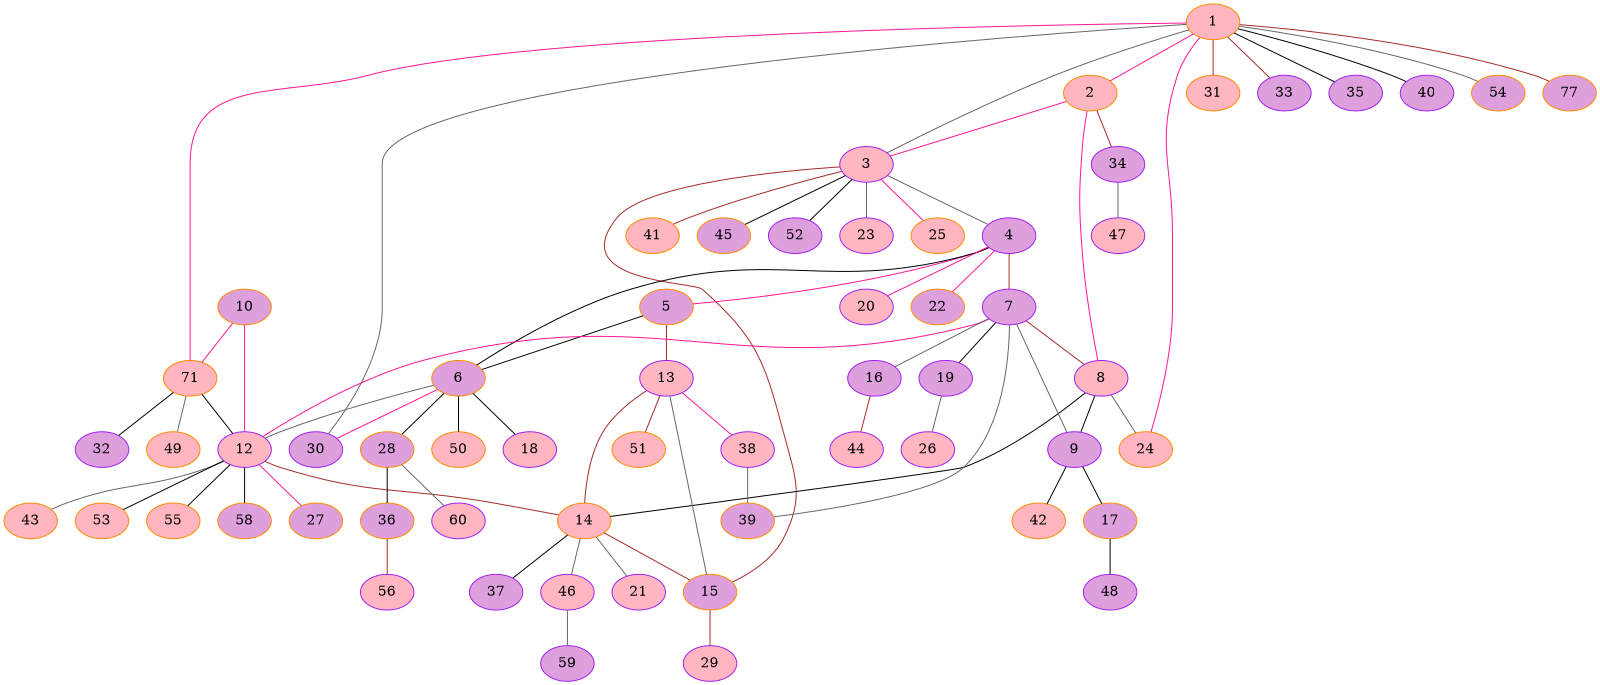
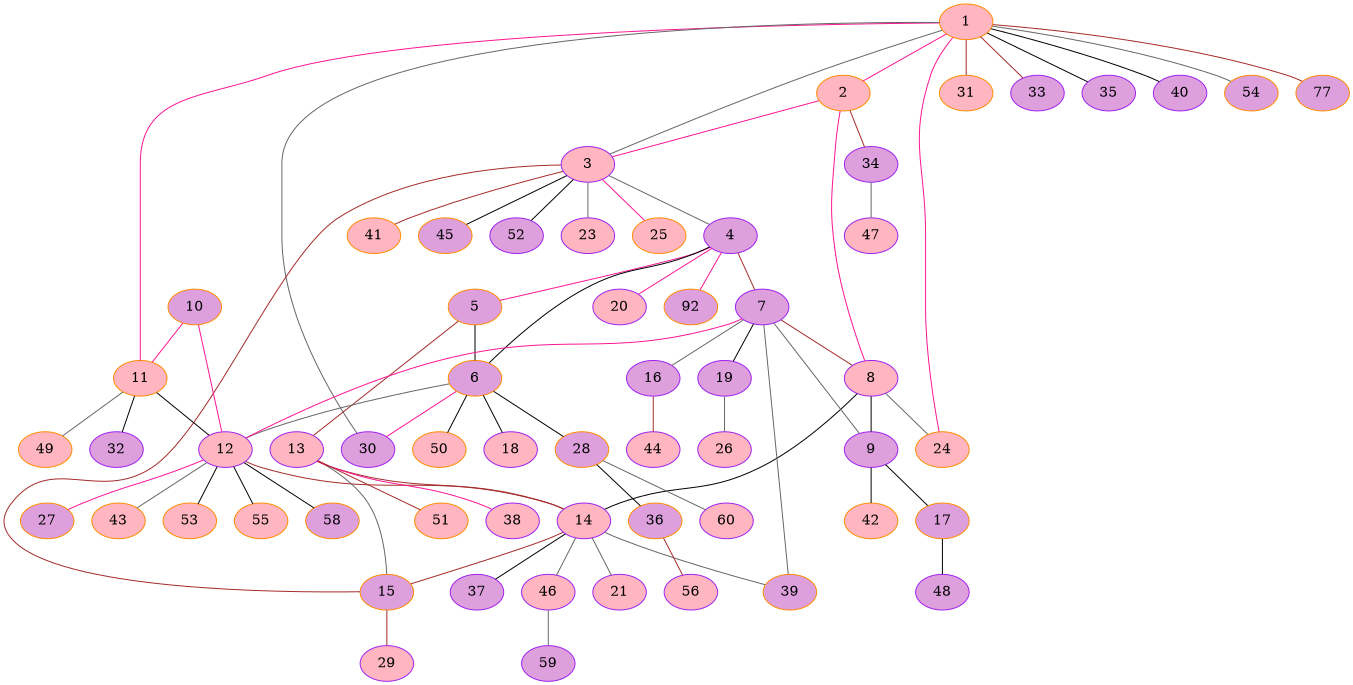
node "22": label "22" -> "92"
node "71": label "71" -> "11"
edge "38" -- "39": now "14" -- "39"
node "14": color darkorange -> purple
